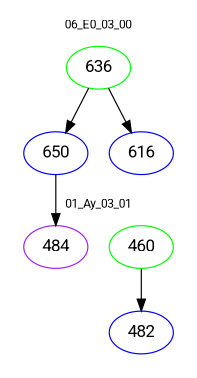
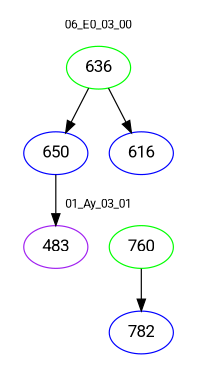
node "484": label "484" -> "483"
node "460": label "460" -> "760"
node "482": label "482" -> "782"
